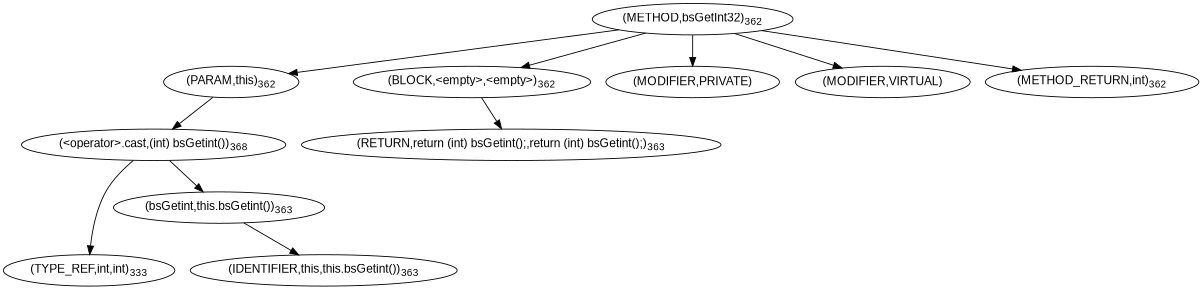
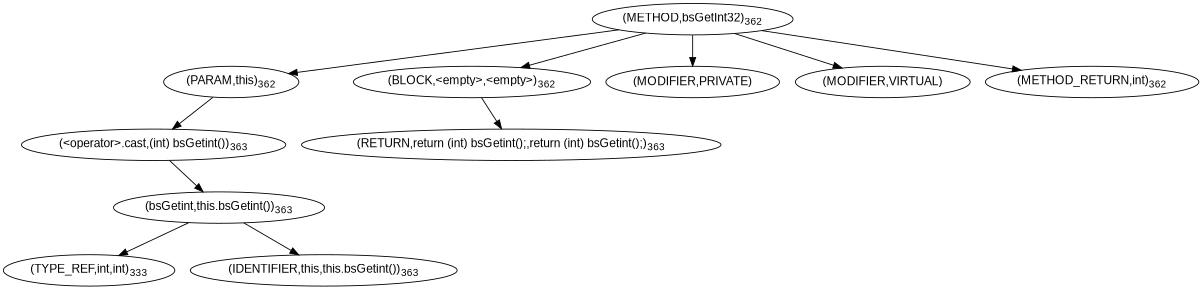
node "(<operator>.cast,(int) bsGetint())": text "368" -> "363"
edge "(<operator>.cast,(int) bsGetint())" -> "(TYPE_REF,int,int)": now "(bsGetint,this.bsGetint())" -> "(TYPE_REF,int,int)"
